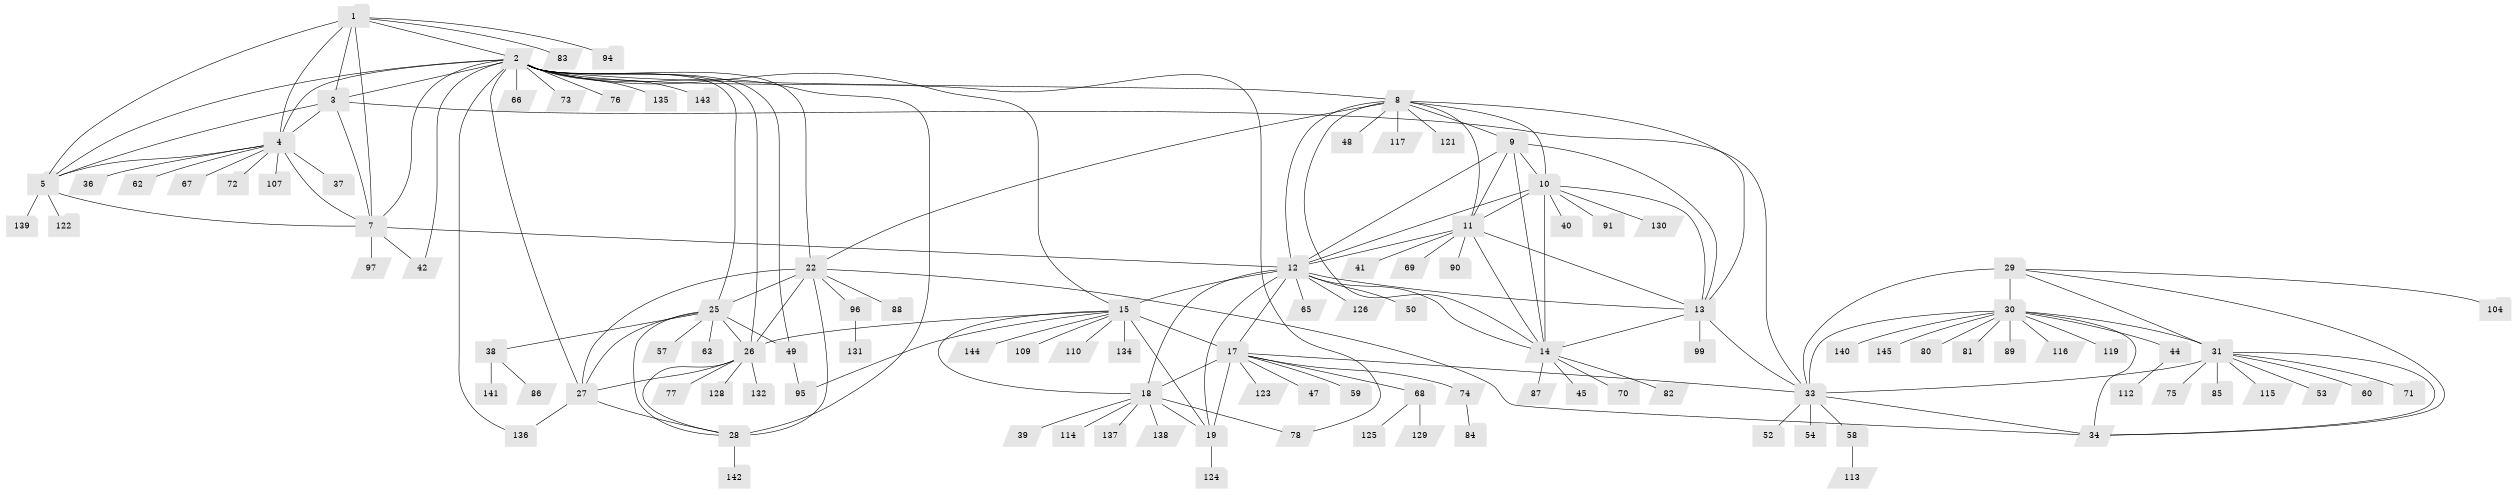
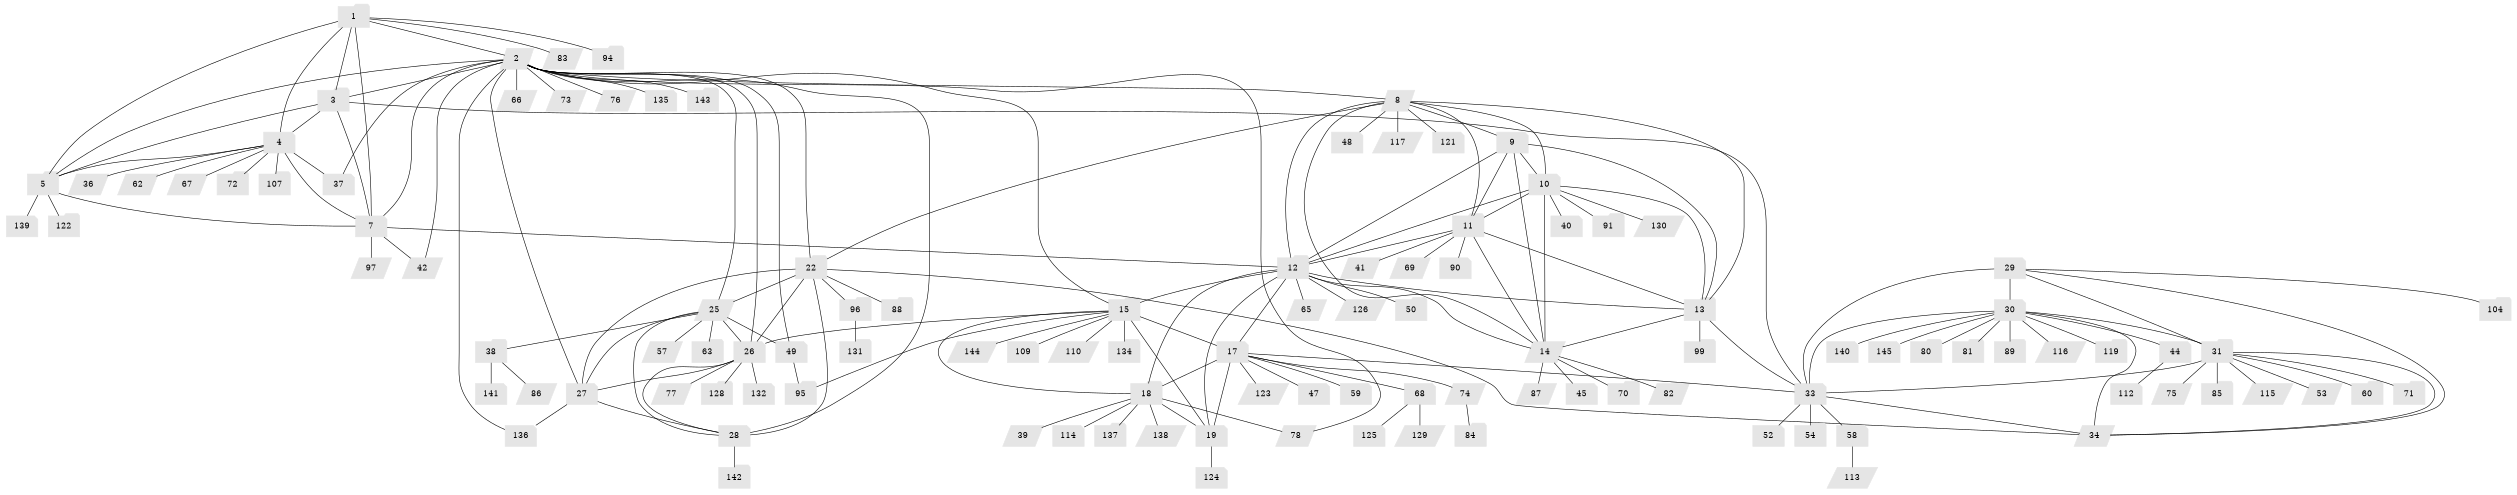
edge "2" -- "4": now "2" -- "37"
